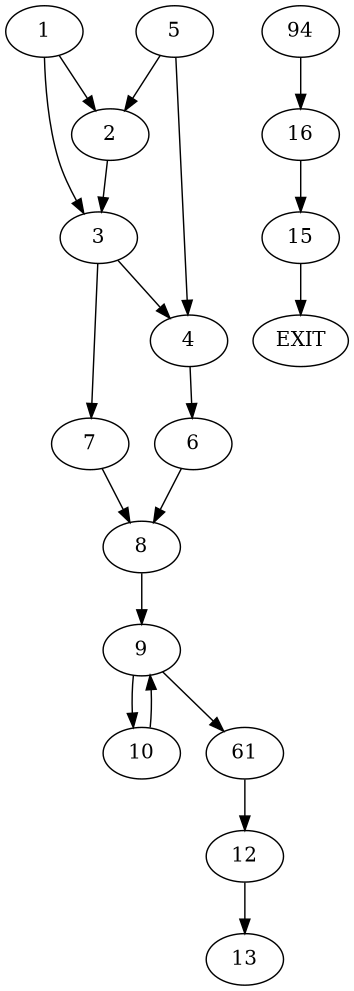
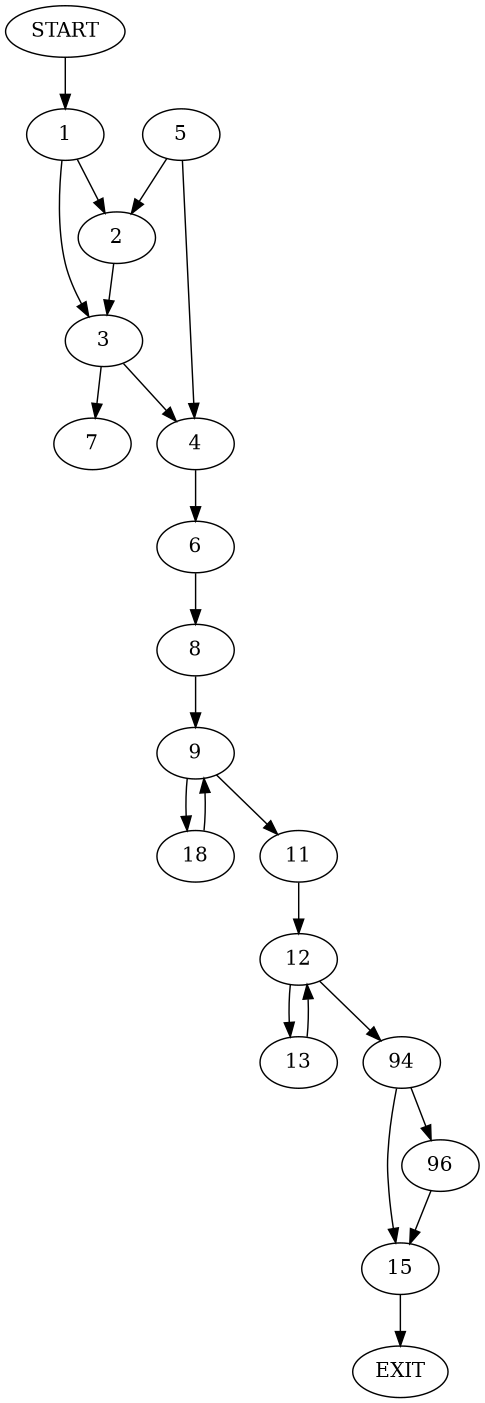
node "START": added
node "16": label "16" -> "96"
edge "7" -> "8": removed
node "10": label "10" -> "18"
node "61": label "61" -> "11"
edge "12" -> "94": added
edge "13" -> "12": added
edge "94" -> "15": added
